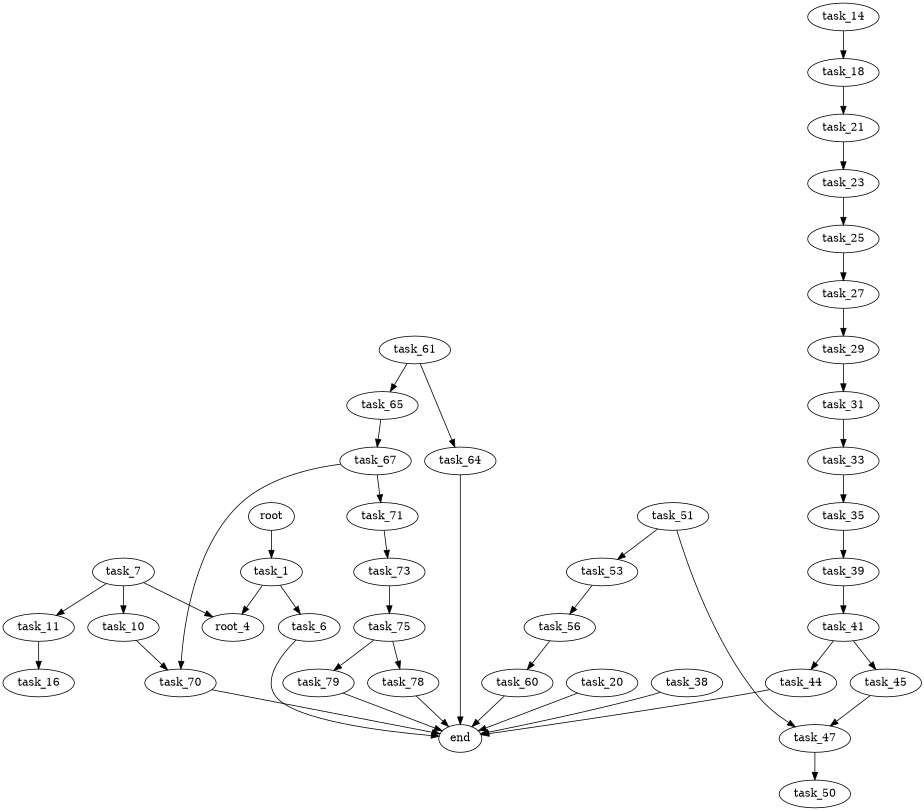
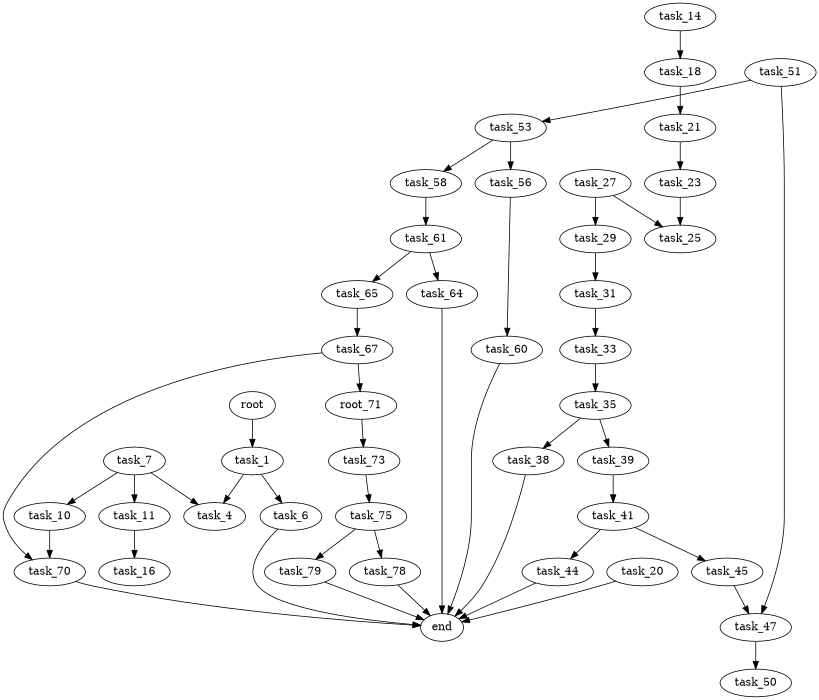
node "task_58": added
edge "task_25" -> "task_27": reversed
edge "task_35" -> "task_38": added
node "task_71": label "task_71" -> "root_71"
node "root_4": label "root_4" -> "task_4"
